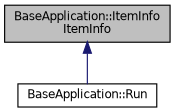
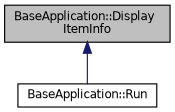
node "BaseApplication::ItemInfo ItemInfo": label "BaseApplication::ItemInfo ItemInfo" -> "BaseApplication::Display ItemInfo"
